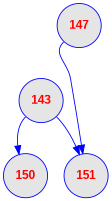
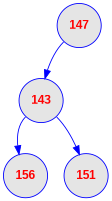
edge "147" -> "151": now "147" -> "143"
node "150": label "150" -> "156"
